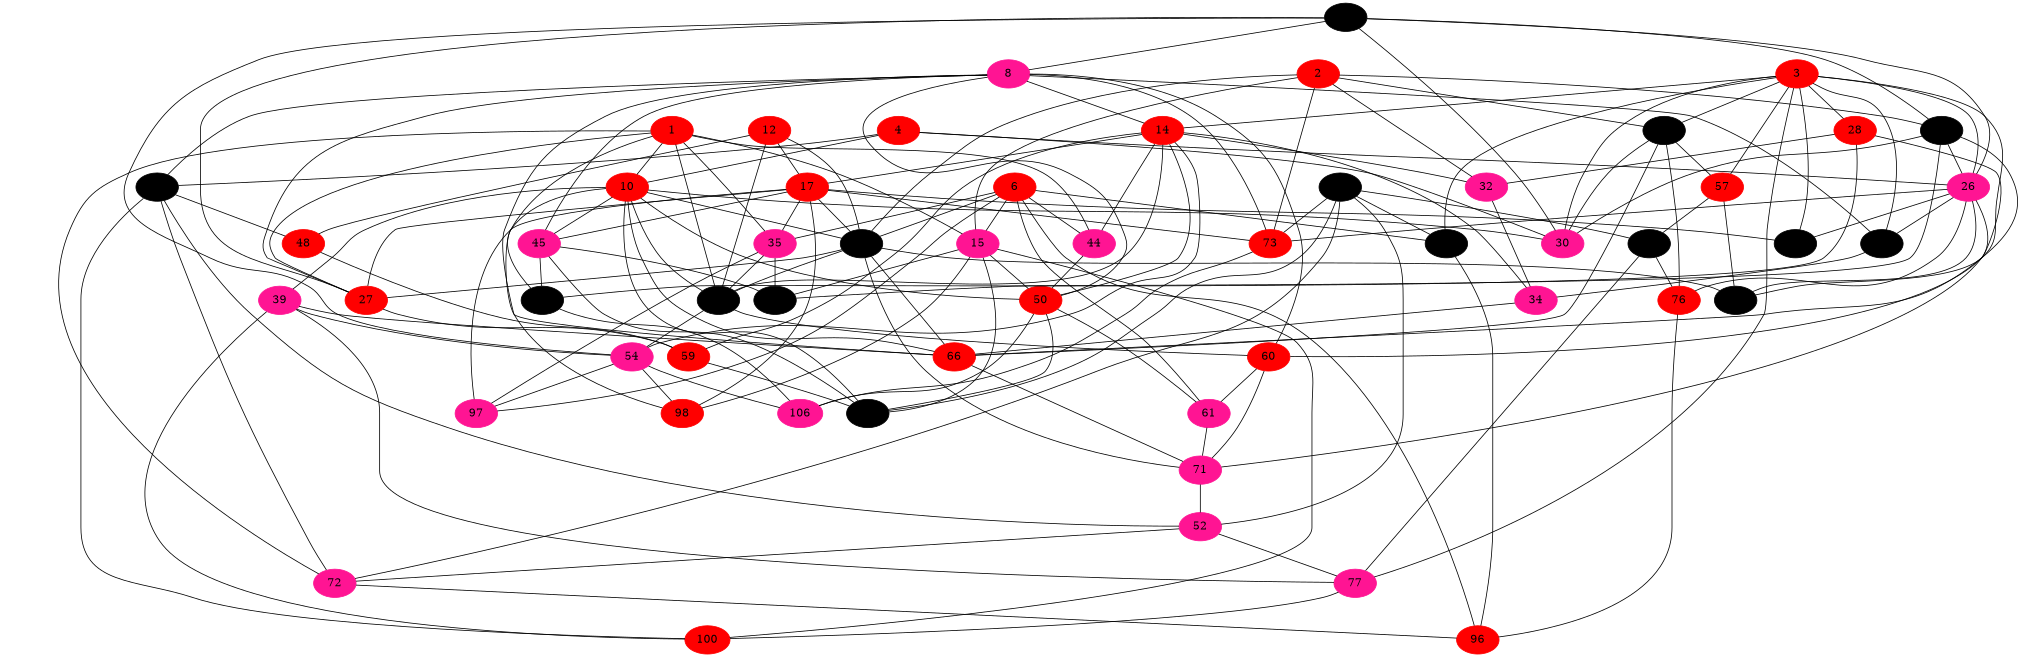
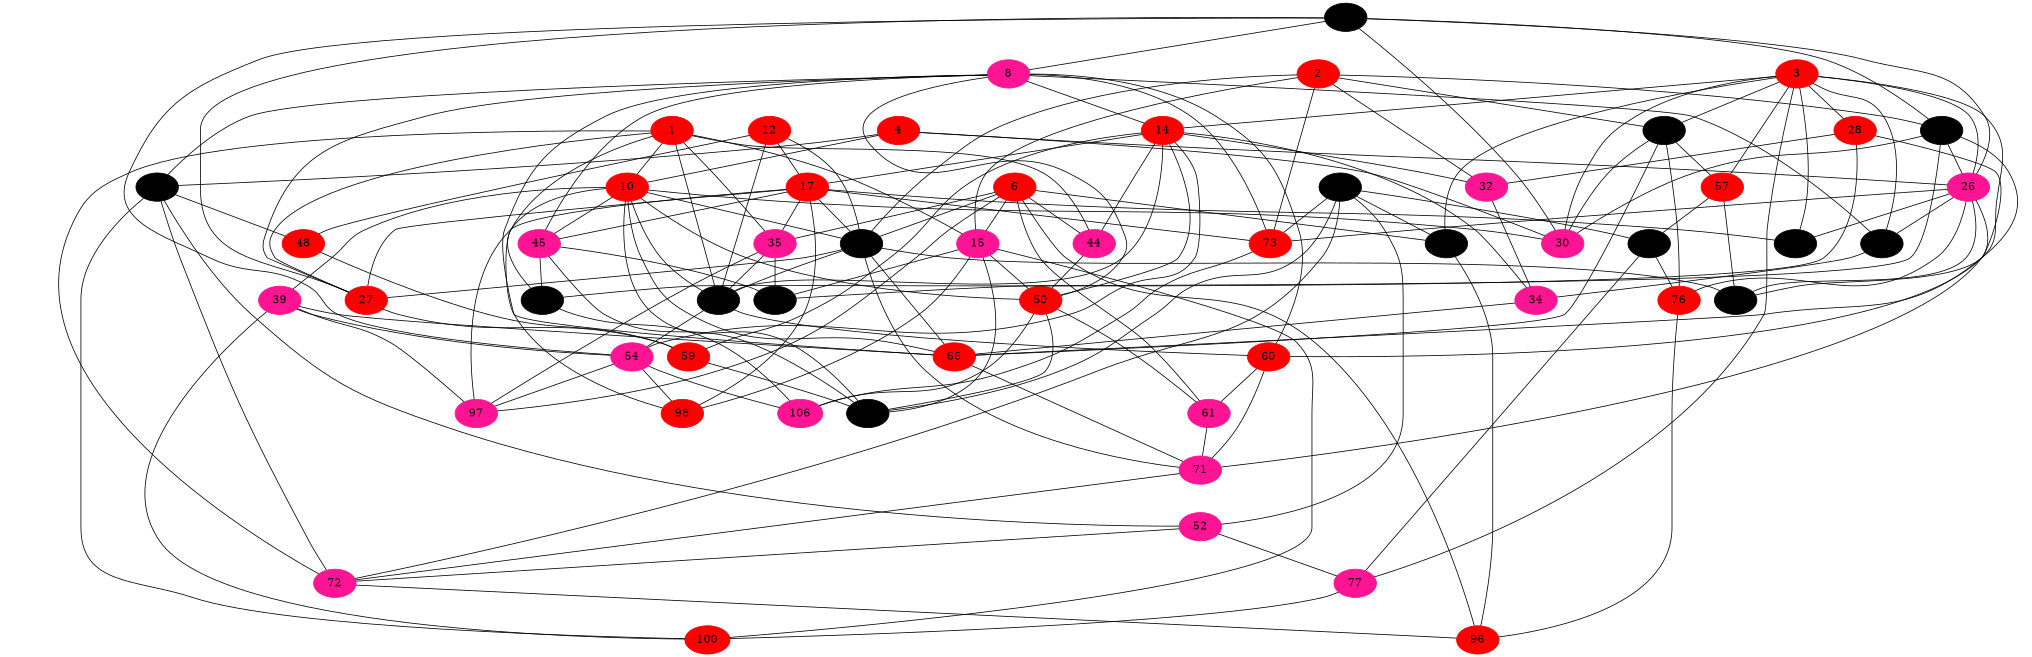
edge "71" -- "52": now "71" -- "72"
edge "39" -- "77": now "39" -- "97"
